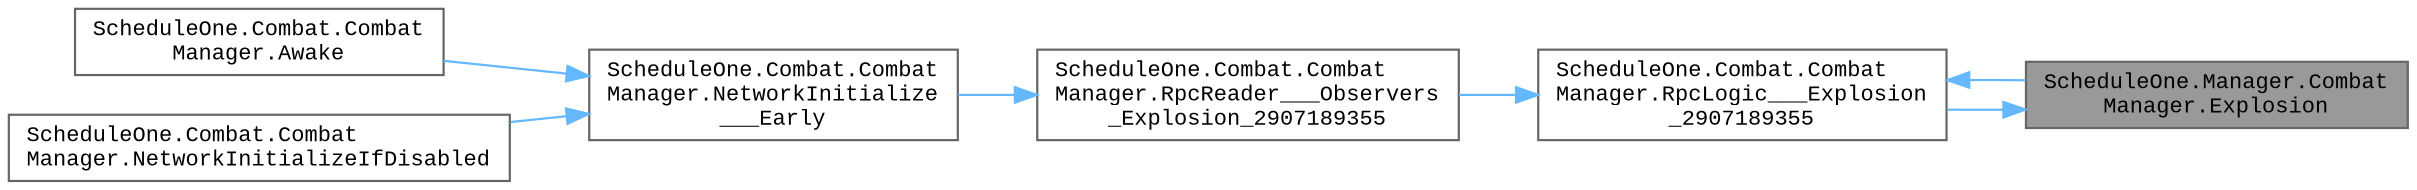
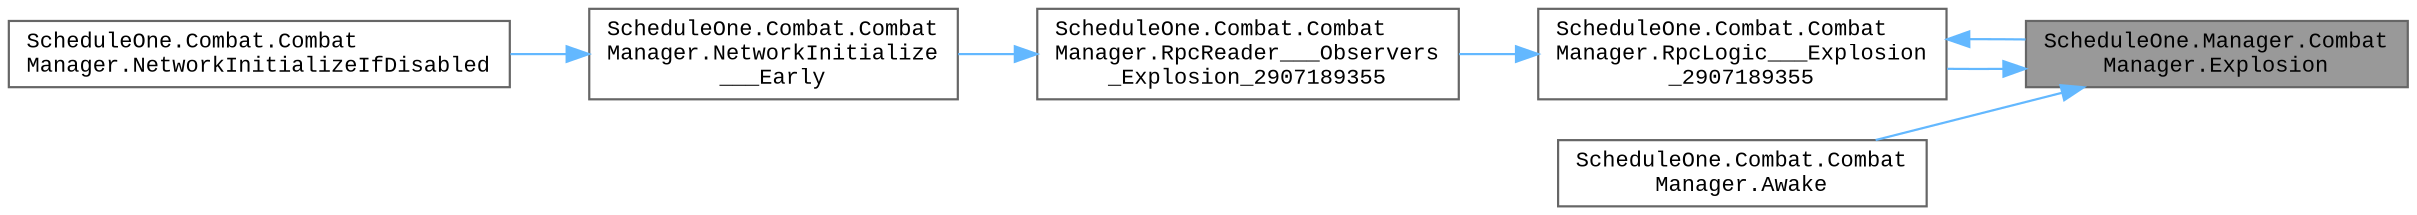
edge "ScheduleOne.Combat.Combat Manager.Awake" -> "ScheduleOne.Combat.Combat Manager.NetworkInitialize ___Early": now "ScheduleOne.Combat.Combat Manager.Awake" -> "ScheduleOne.Manager.Combat Manager.Explosion"
